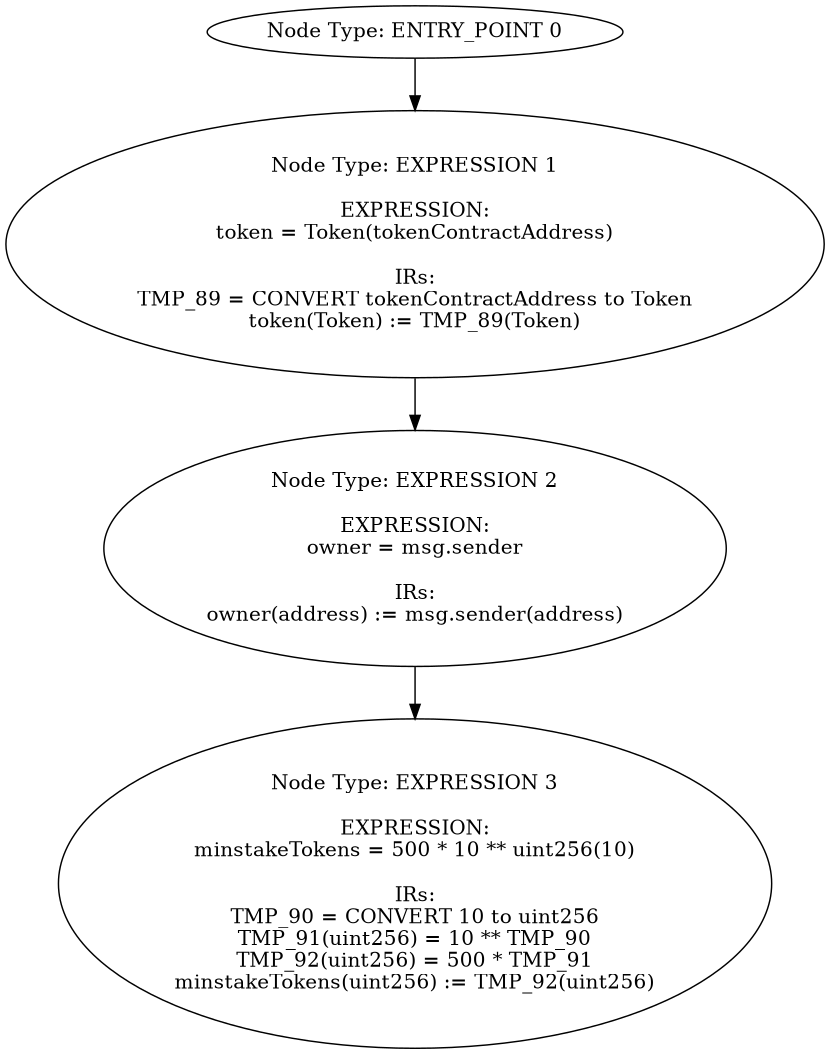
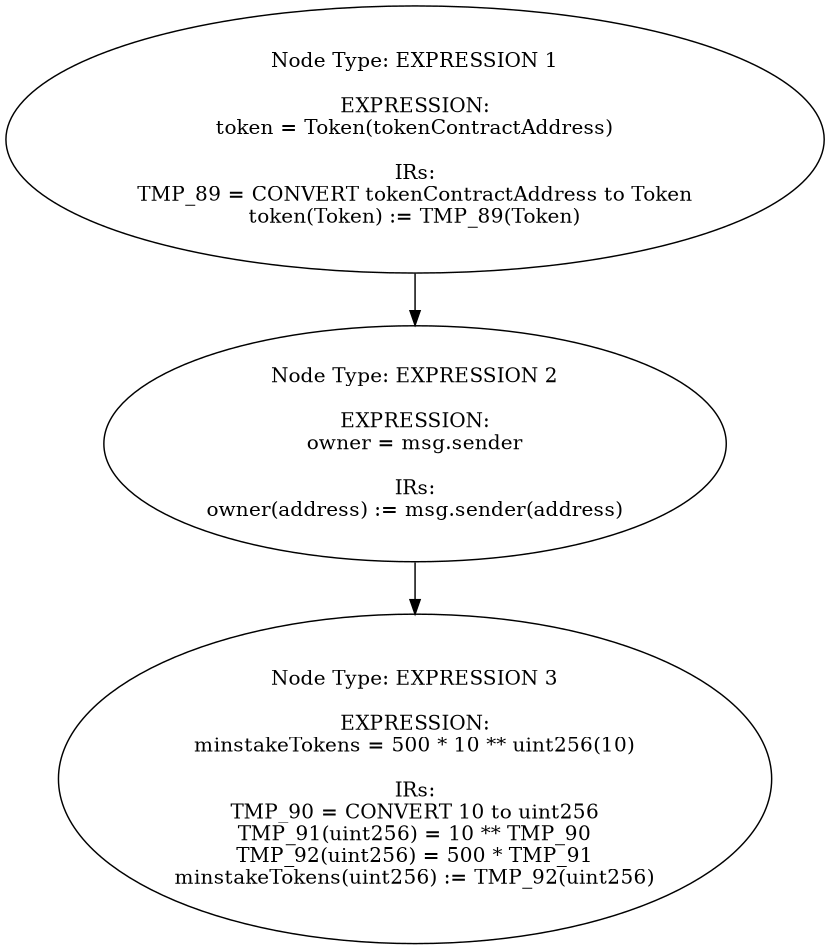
node "Node Type: ENTRY_POINT 0": removed
